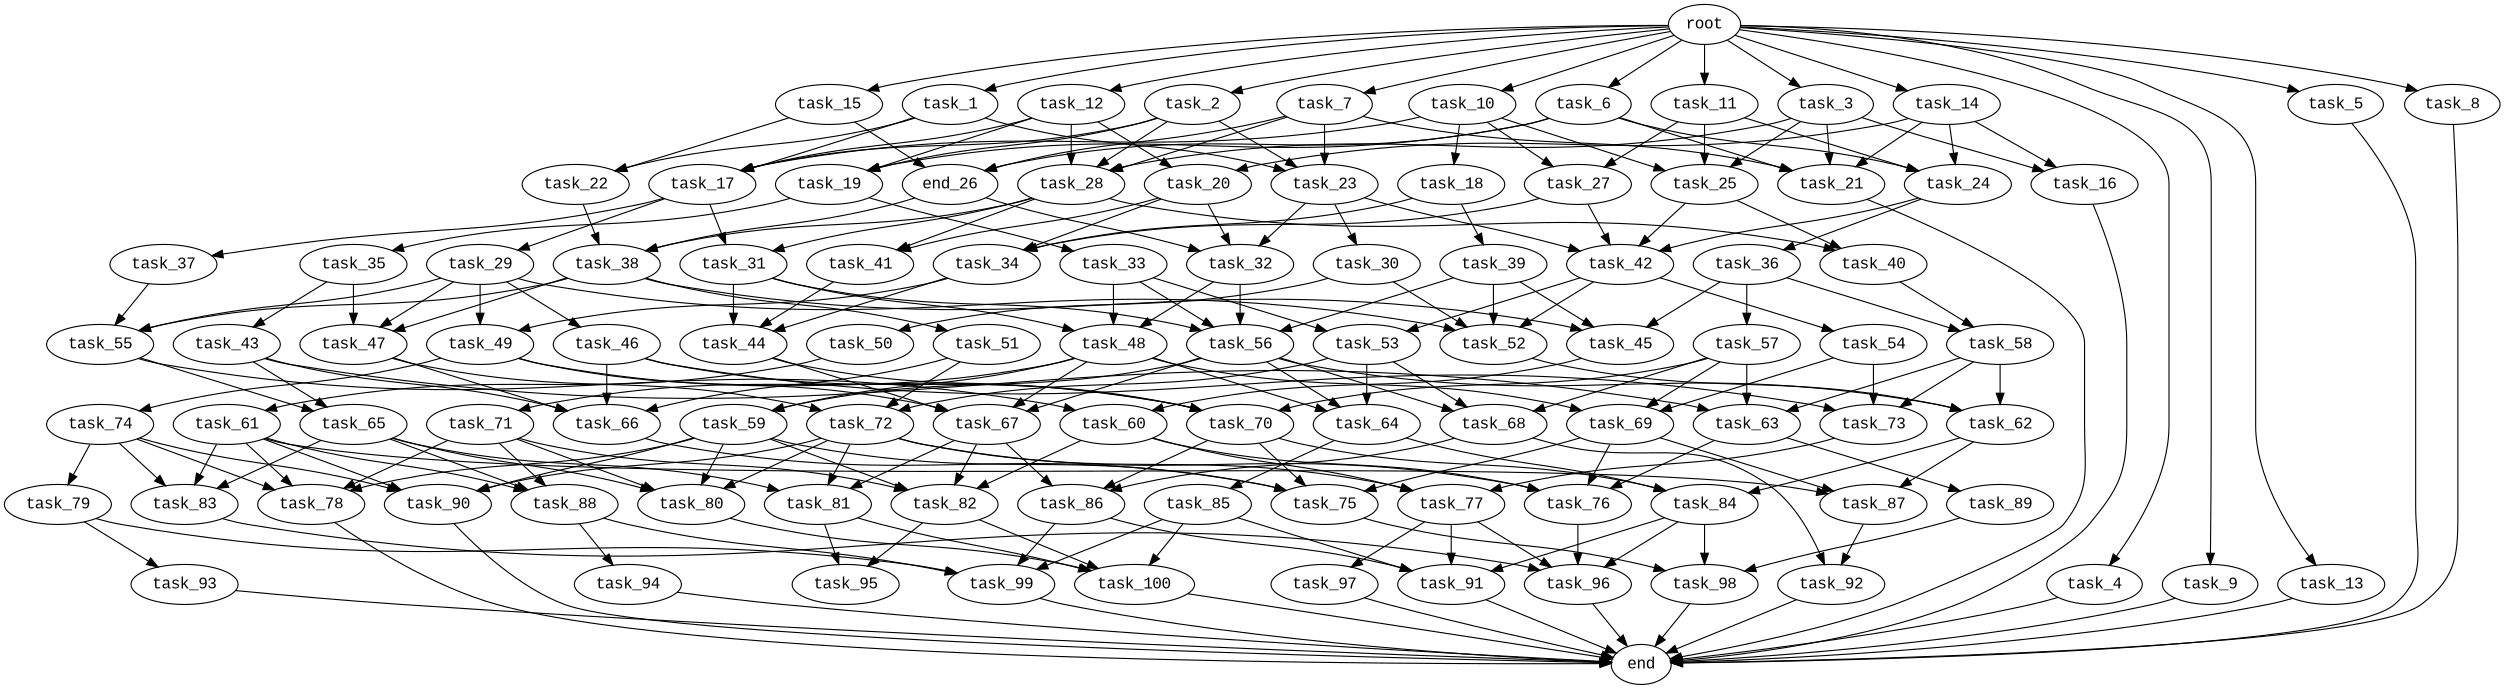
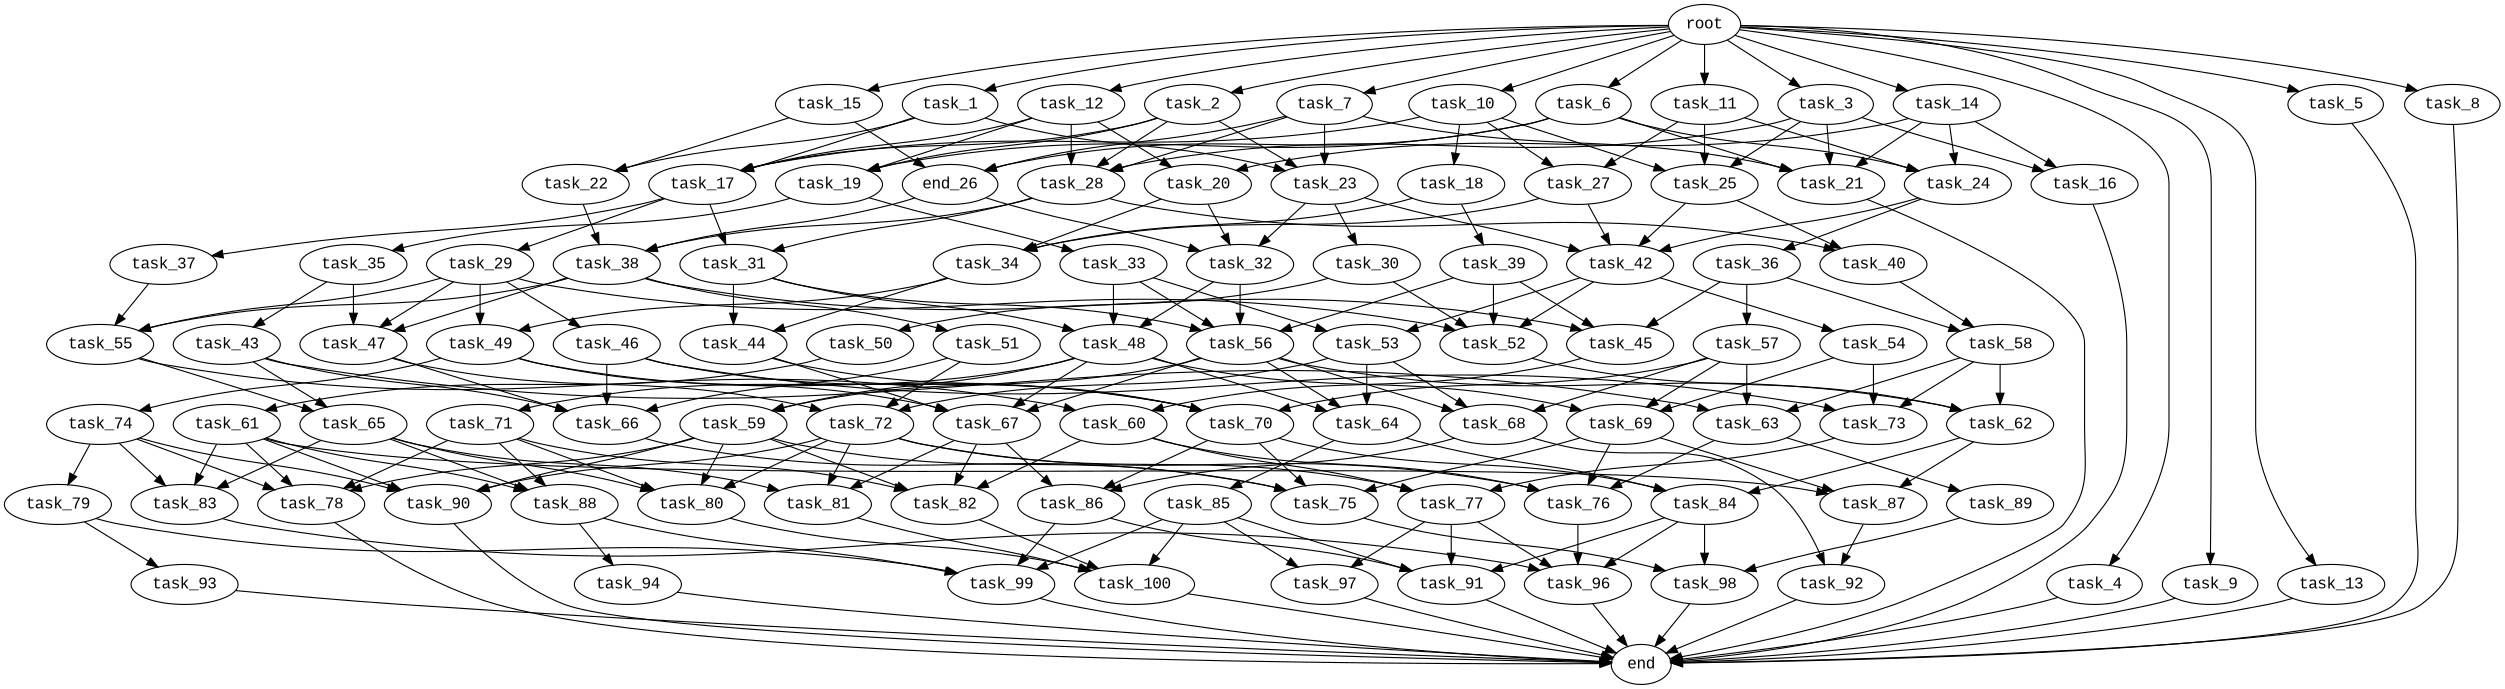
node "task_41": removed
edge "task_85" -> "task_97": added
node "task_95": removed
